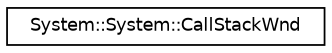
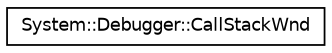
node "System::System::CallStackWnd": label "System::System::CallStackWnd" -> "System::Debugger::CallStackWnd"
